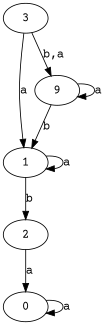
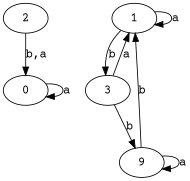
edge "3" -> "9": label "b,a" -> "b"
edge "1" -> "2": now "1" -> "3"
edge "2" -> "0": label "a" -> "b,a"
